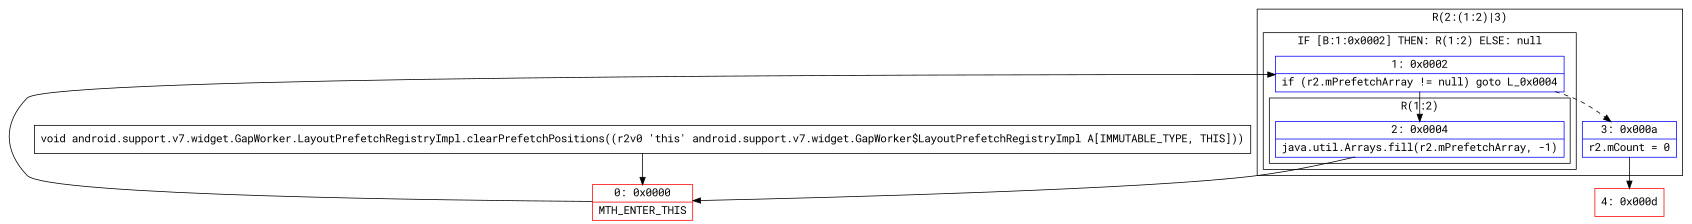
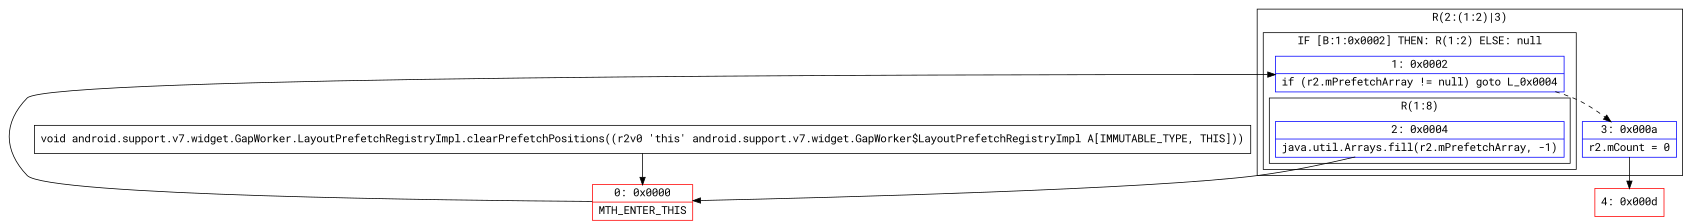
edge "1: 0x0002" -> "2: 0x0004": removed
cluster "R(1:2)": label "R(1:2)" -> "R(1:8)"
